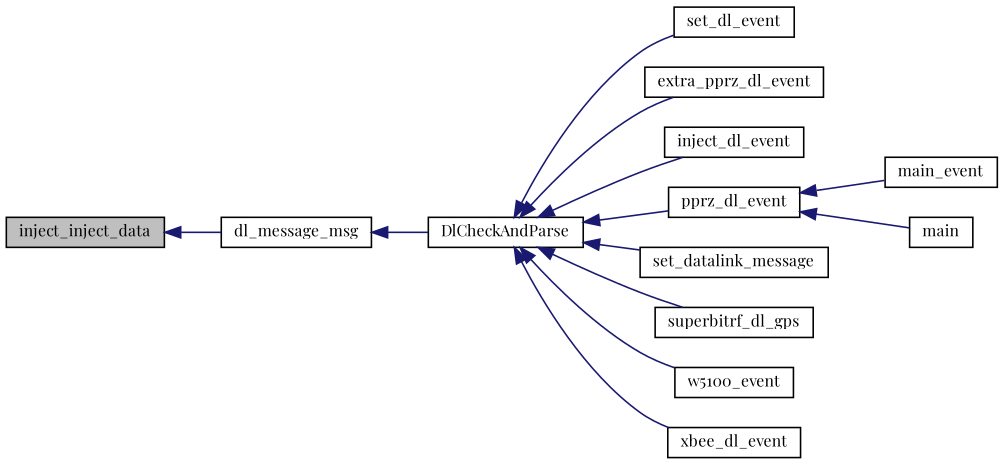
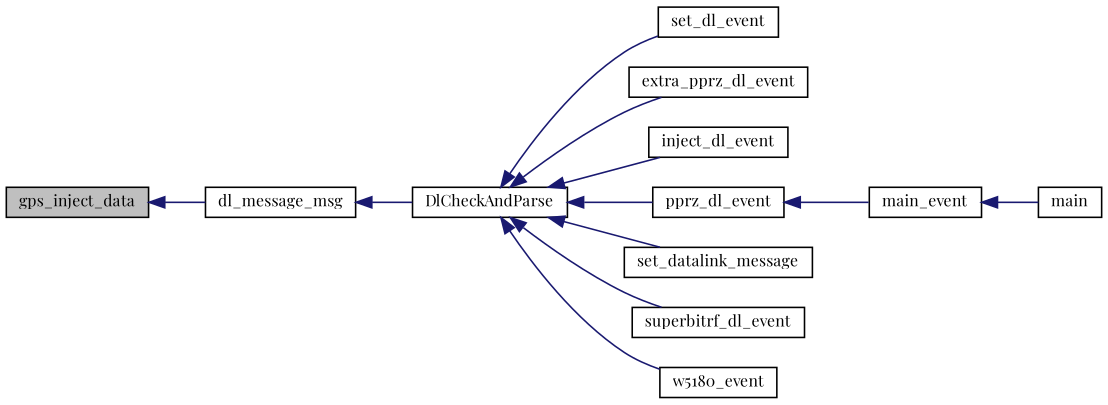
edge "main" -> "pprz_dl_event": now "main" -> "main_event"
node "inject_inject_data": label "inject_inject_data" -> "gps_inject_data"
node "superbitrf_dl_gps": label "superbitrf_dl_gps" -> "superbitrf_dl_event"
node "w5100_event": label "w5100_event" -> "w5180_event"
node "xbee_dl_event": removed
